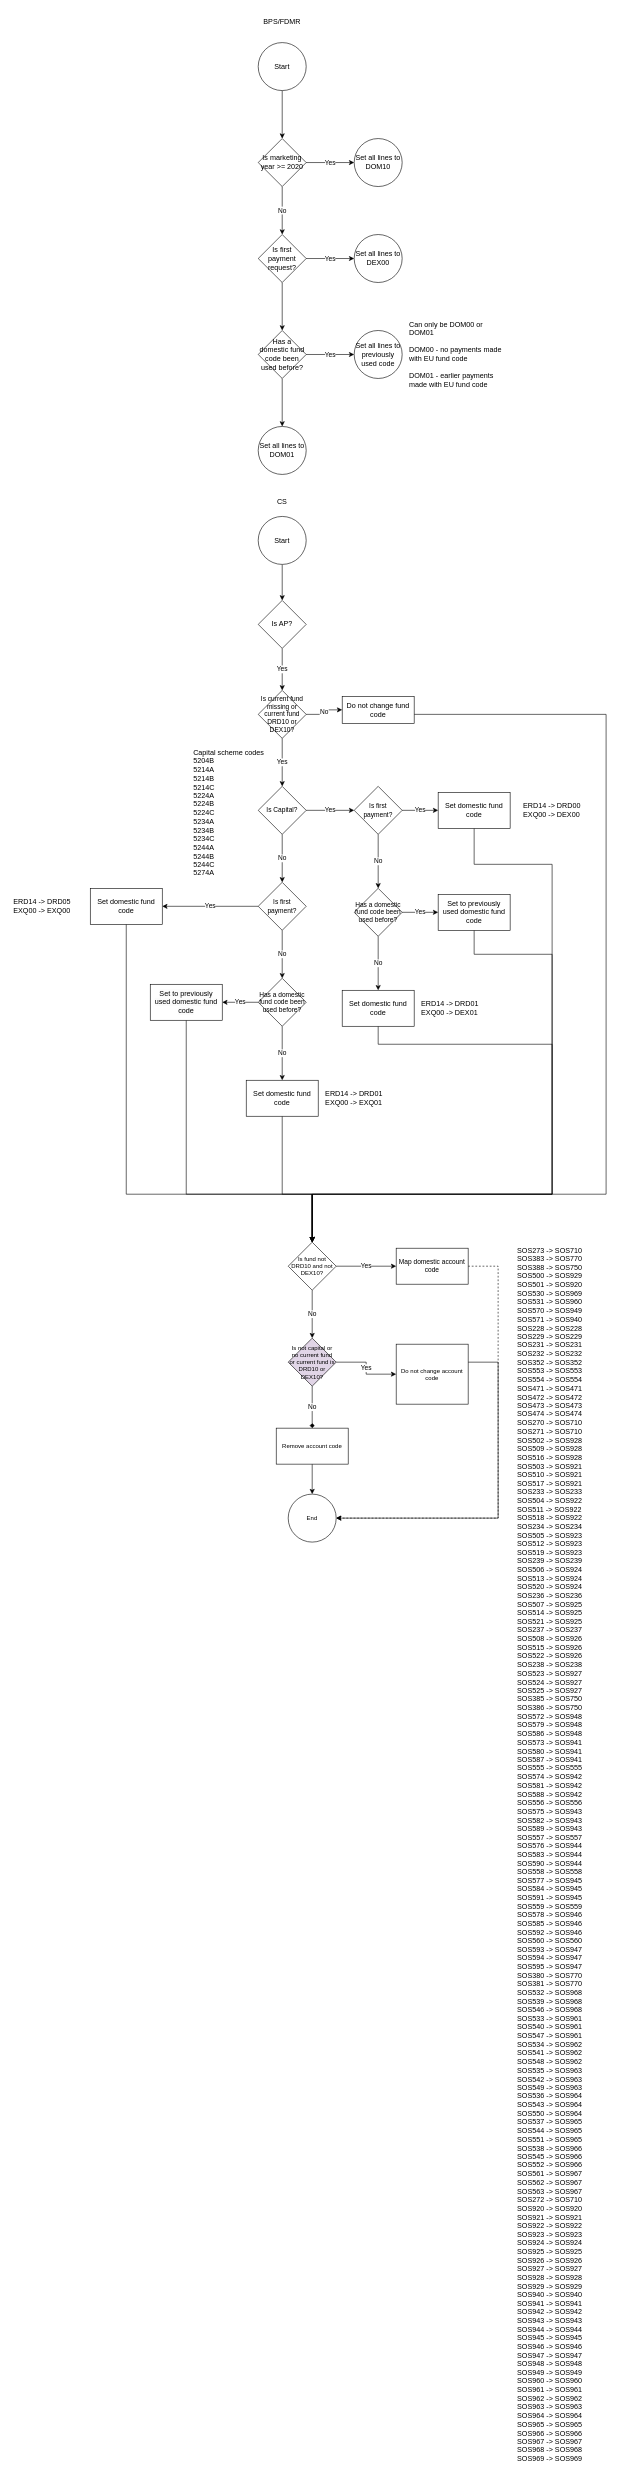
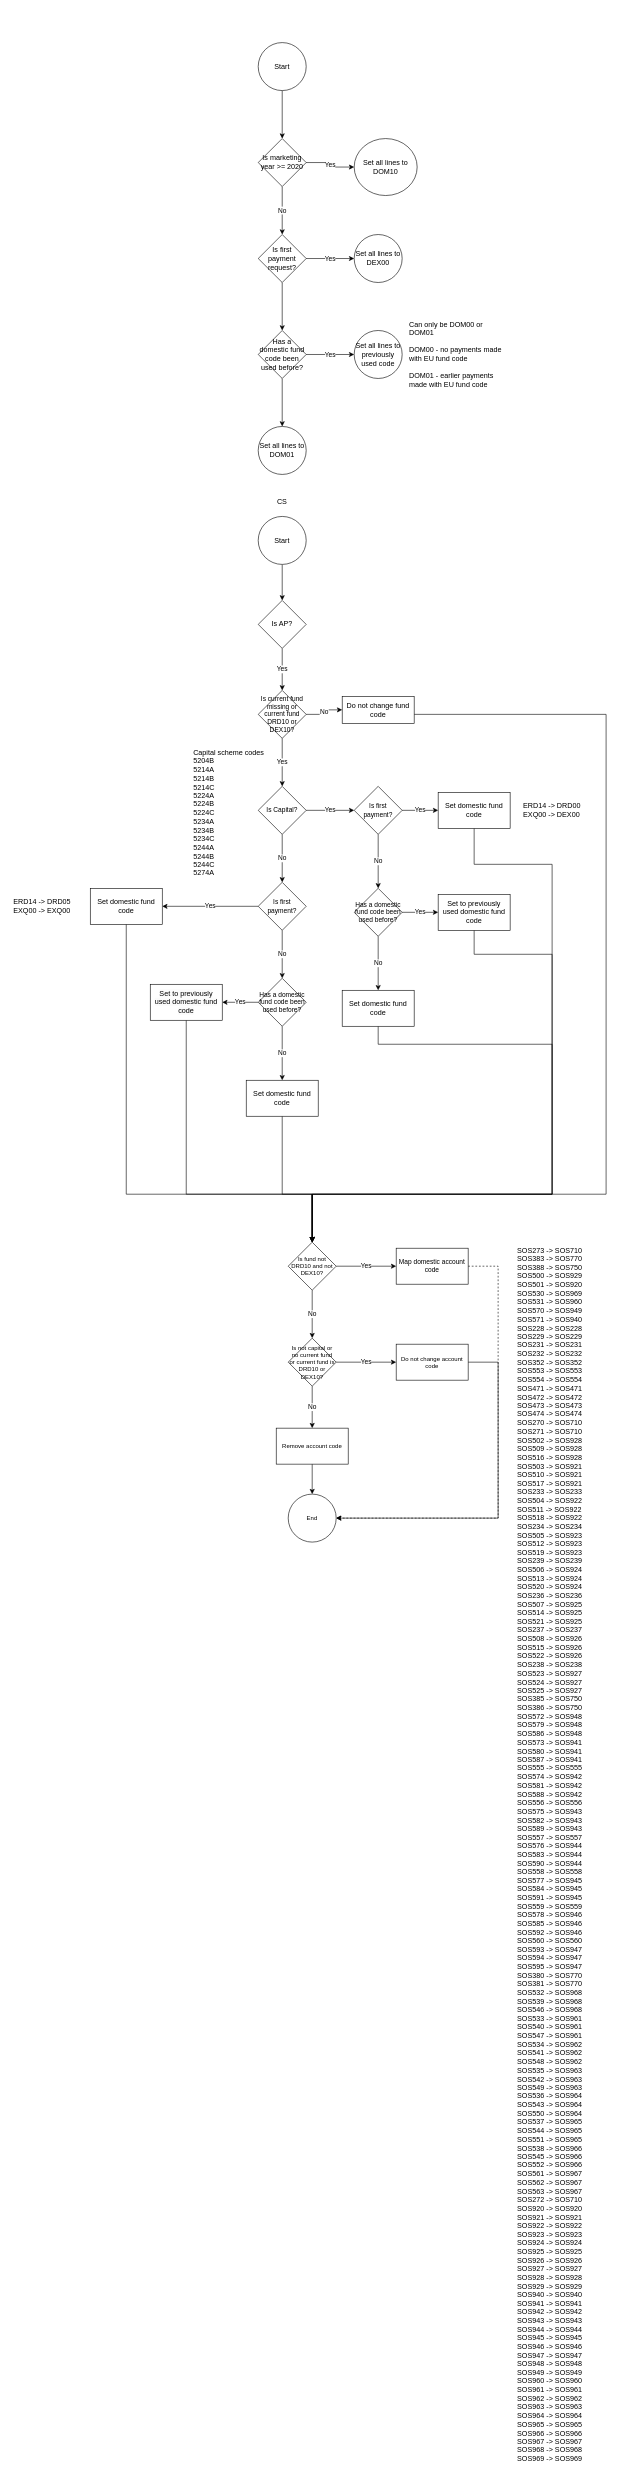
node "BPS/FDMR": removed
node "Set all lines to DOM10": size 48x48 -> 63x57
node "ERD14 -> DRD01 EXQ00 -> DEX01": removed
node "ERD14 -> DRD01 EXQ00 -> EXQ01": removed
node "Is not capital or no current fund or current fund is DRD10 or DEX10?": fillcolor #e1d5e7 -> #ffffff
node "Do not change account code": size 72x60 -> 72x36
edge "Is not capital or no current fund or current fund is DRD10 or DEX10?" -> "Remove account code": arrowhead diamond -> classic
